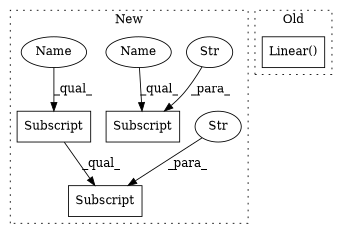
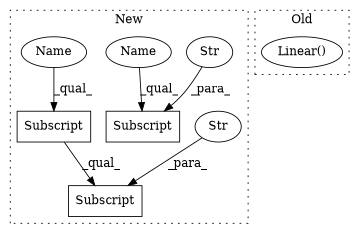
node "Linear()": shape box -> ellipse
